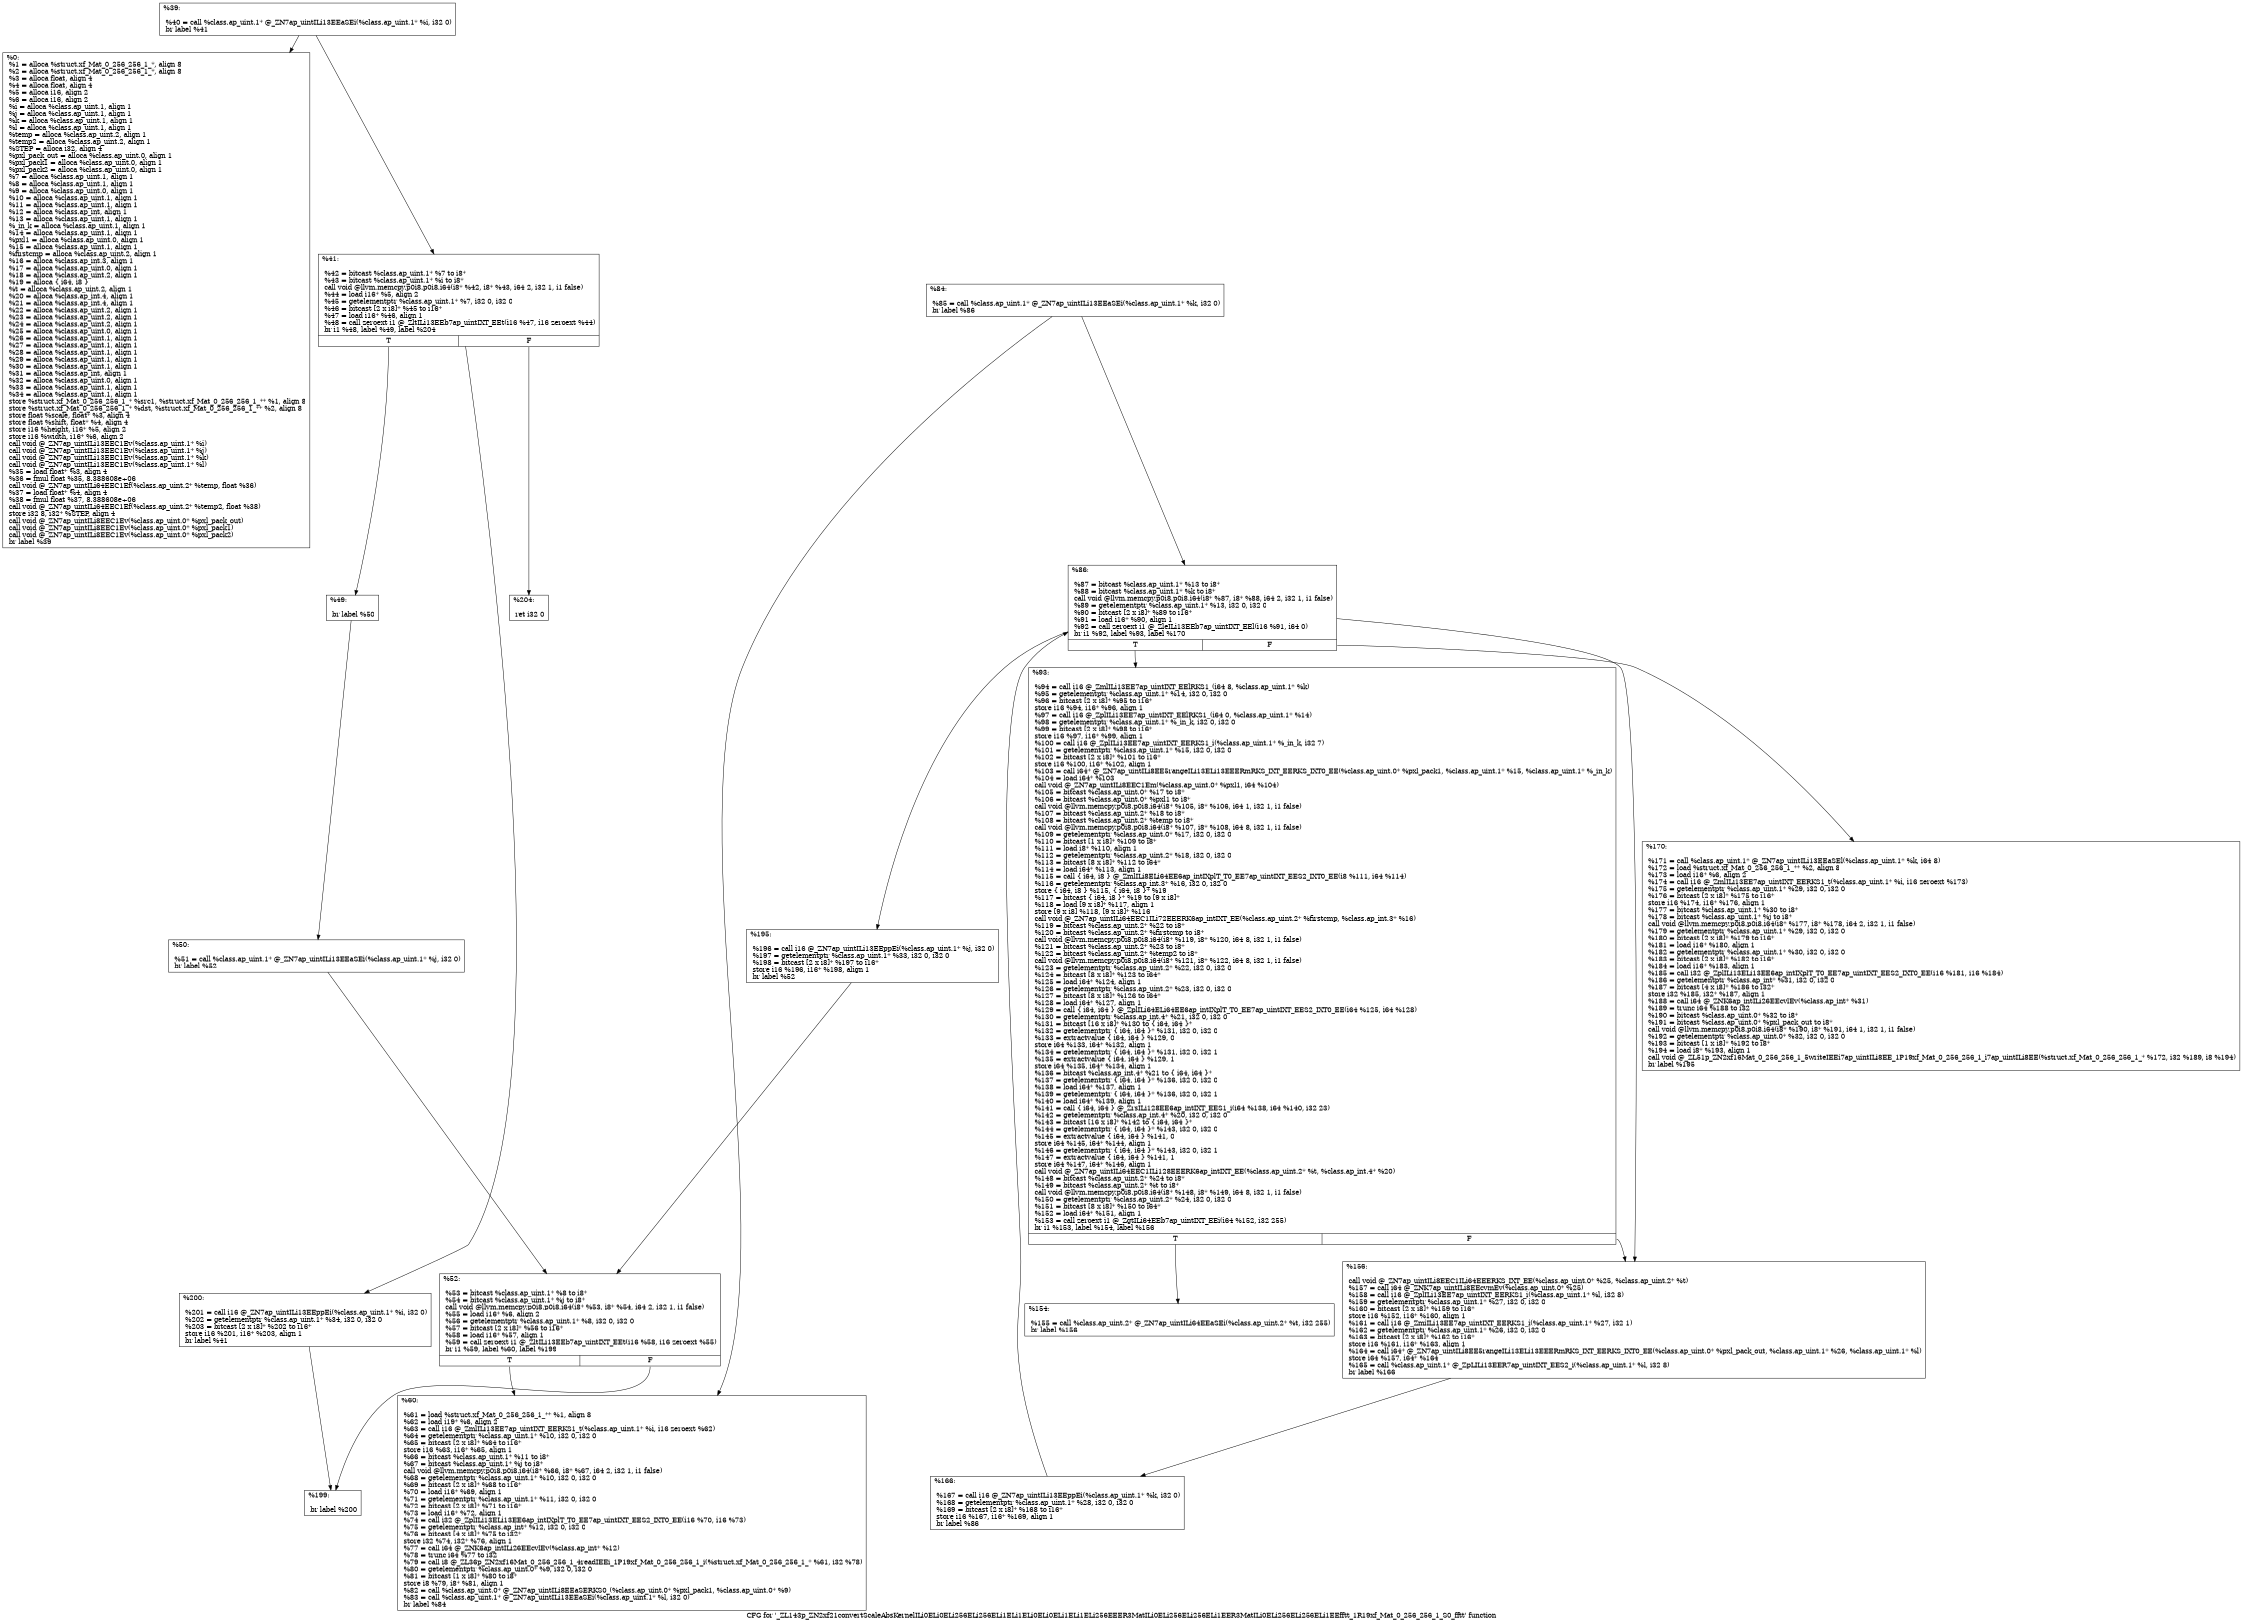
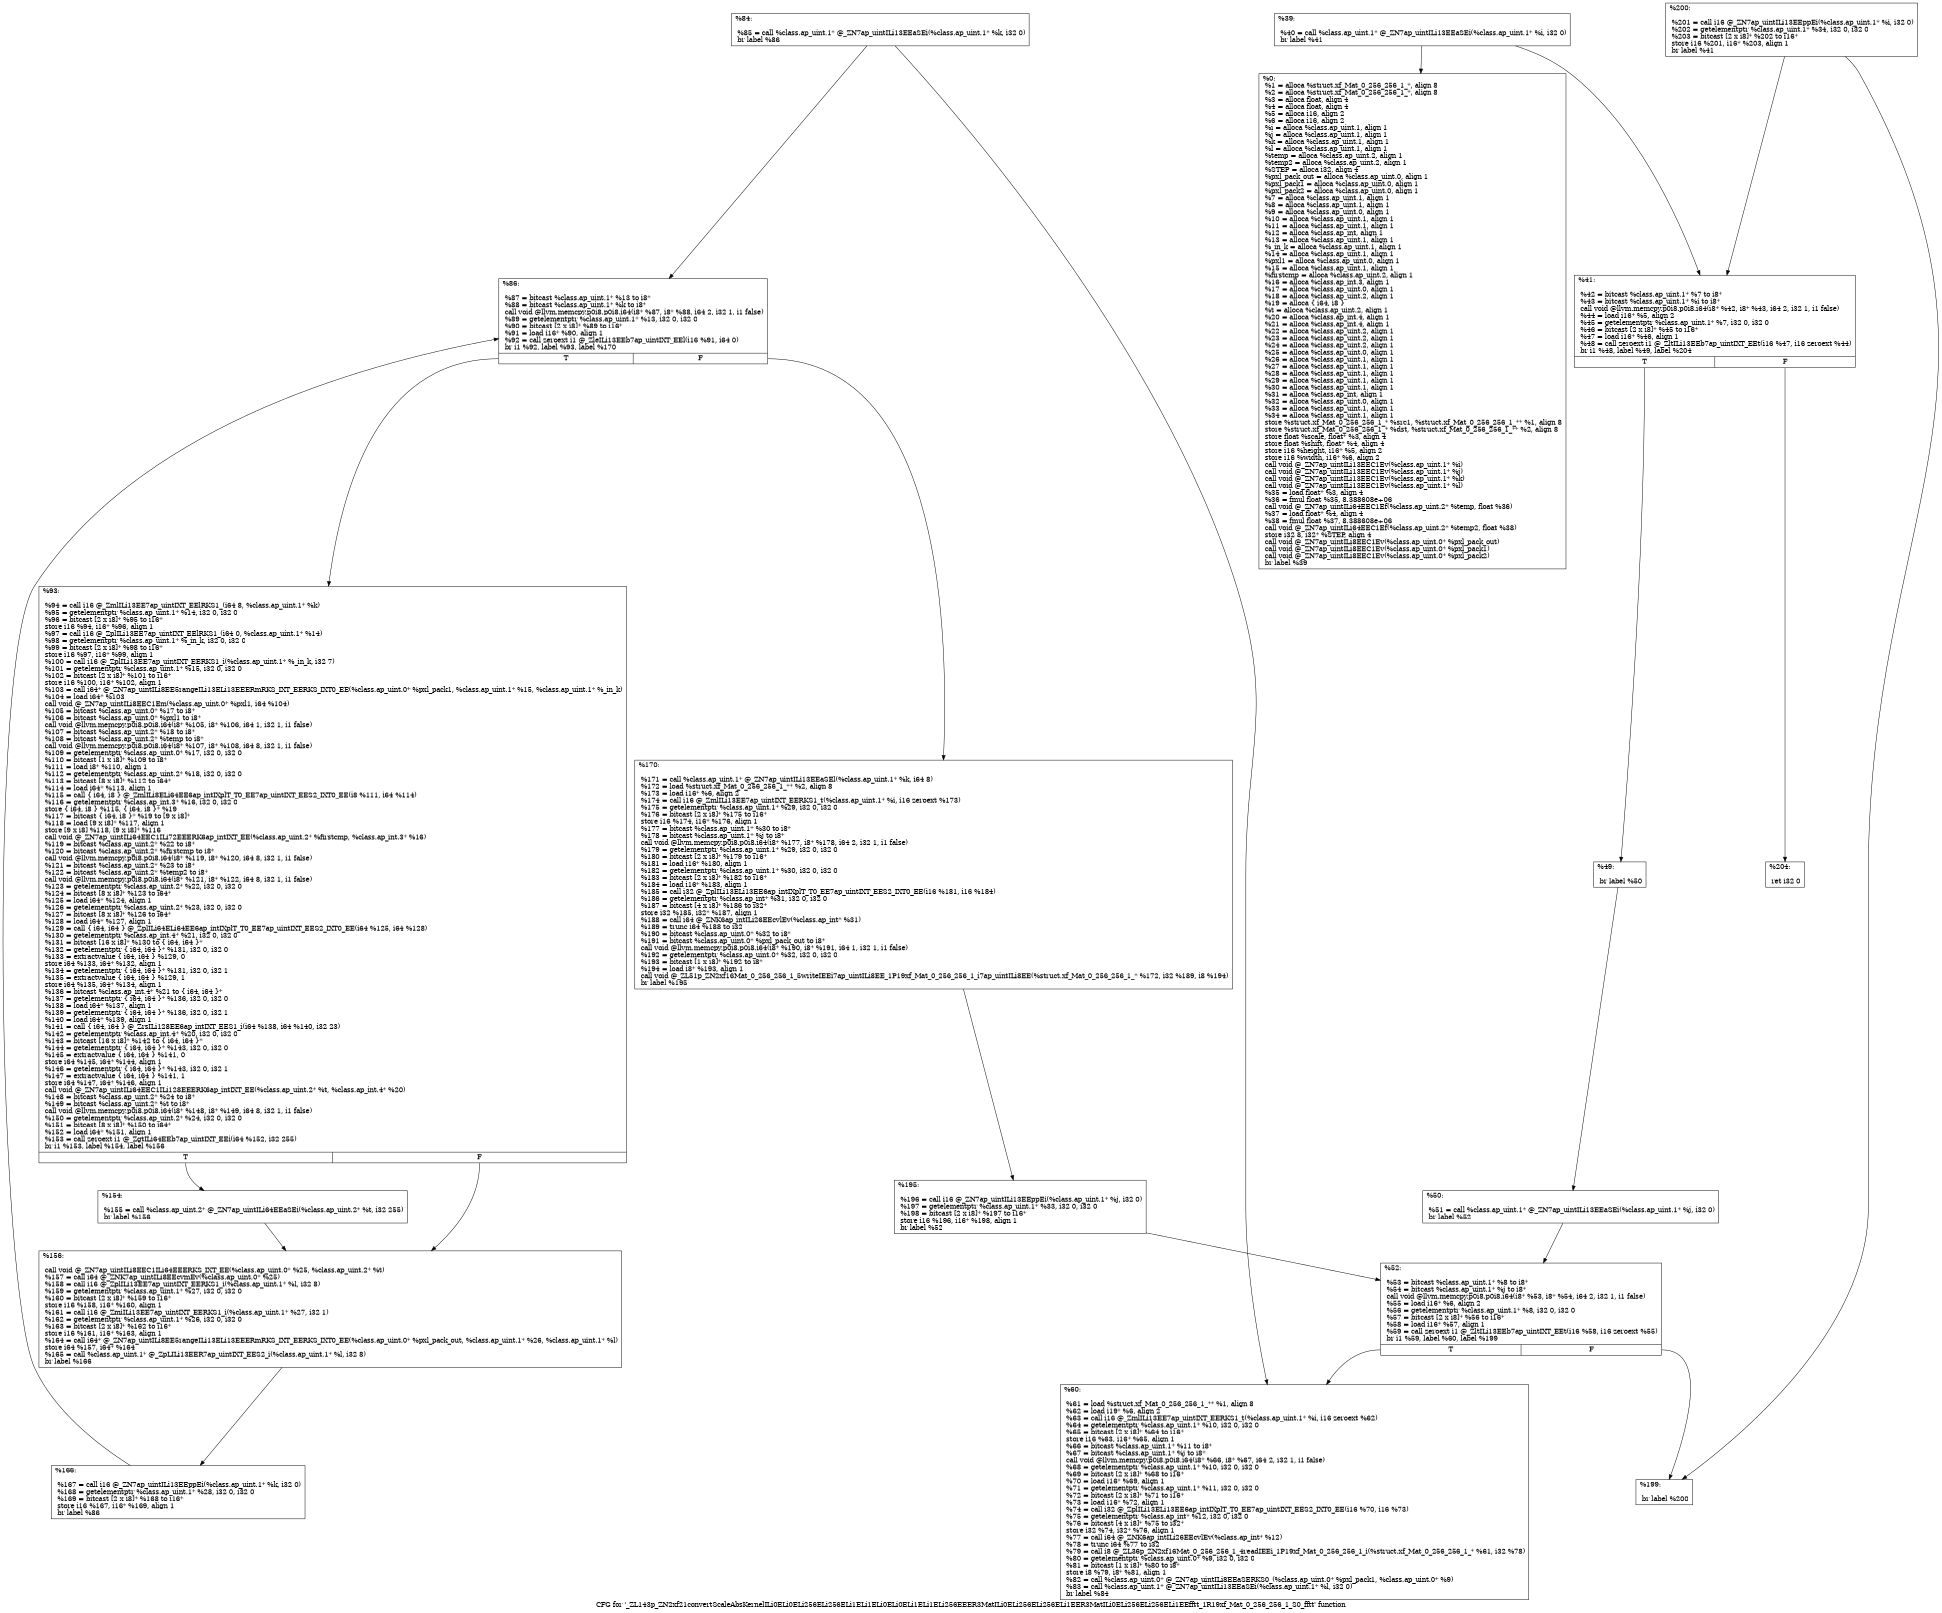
edge "%86:" -> "%195:": now "%170:" -> "%195:"
edge "%86:" -> "%156:": now "%154:" -> "%156:"
edge "%41:" -> "%200:": reversed
node "%156:": text "store i16 %152, i16* %160, align 1" -> "store i16 %158, i16* %160, align 1"
